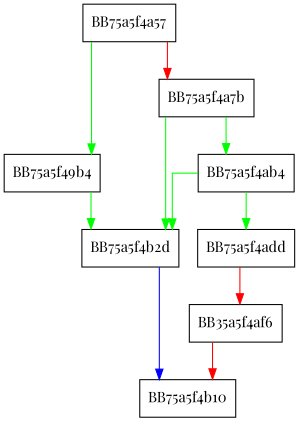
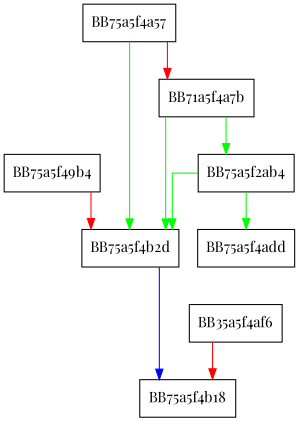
edge "BB75a5f4a57" -> "BB75a5f49b4": now "BB75a5f4a57" -> "BB75a5f4b2d"
node "BB75a5f4a7b": label "BB75a5f4a7b" -> "BB71a5f4a7b"
node "BB75a5f4ab4": label "BB75a5f4ab4" -> "BB75a5f2ab4"
edge "BB75a5f49b4" -> "BB75a5f4b2d": color green -> red
edge "BB75a5f4add" -> "BB35a5f4af6": removed
node "BB75a5f4b10": label "BB75a5f4b10" -> "BB75a5f4b18"
